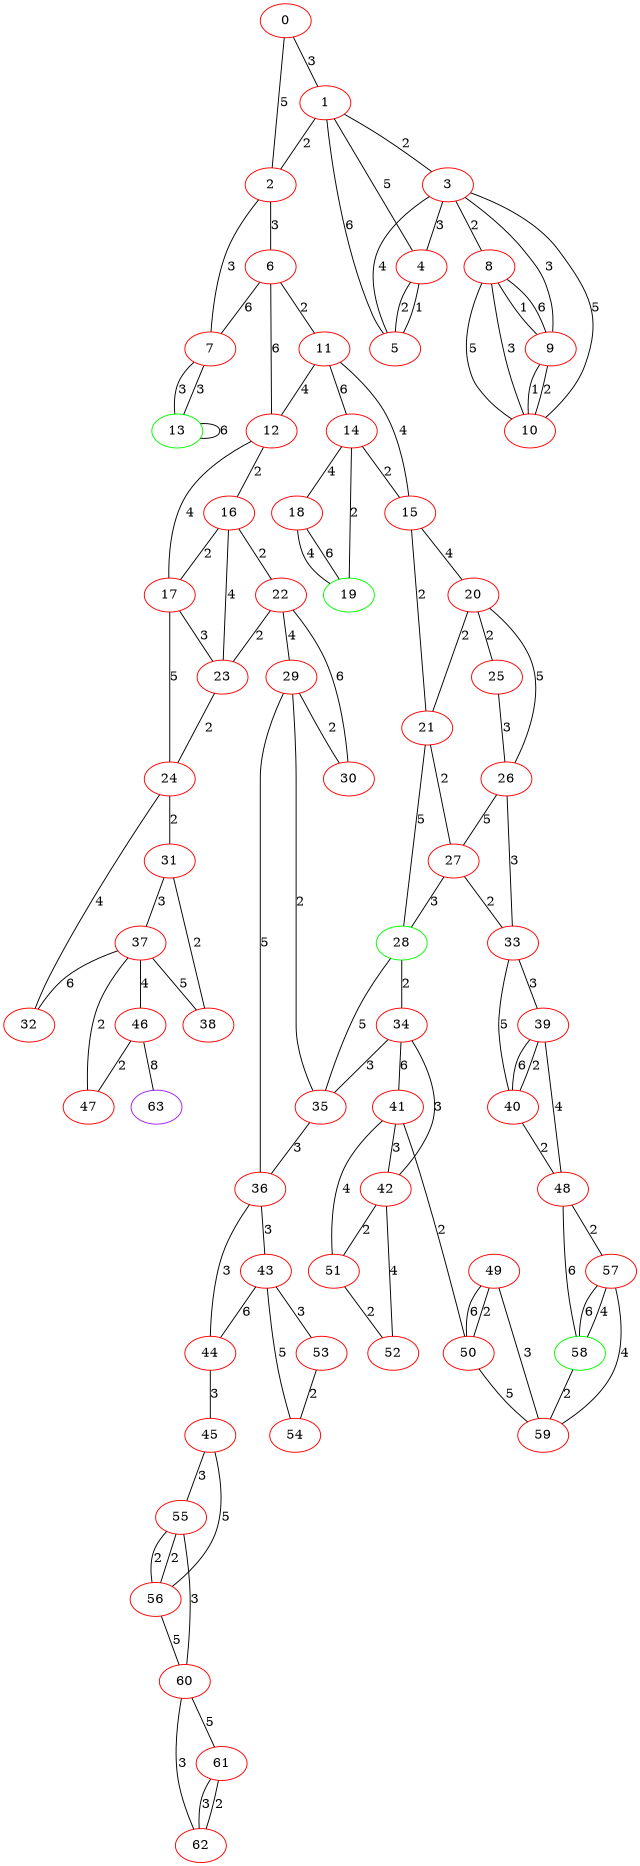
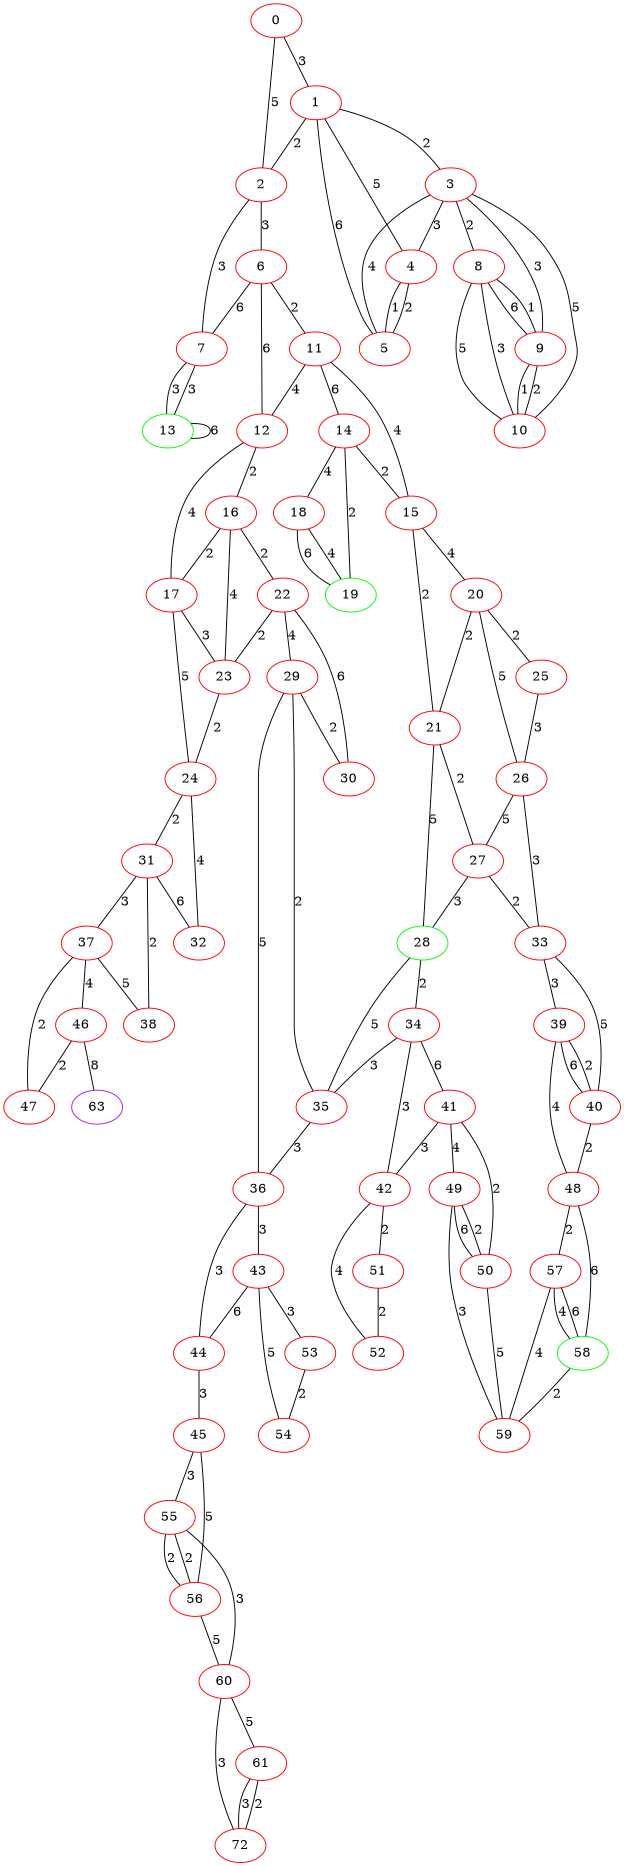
edge "37" -- "32": now "31" -- "32"
edge "41" -- "51": now "41" -- "49"
node "62": label "62" -> "72"
